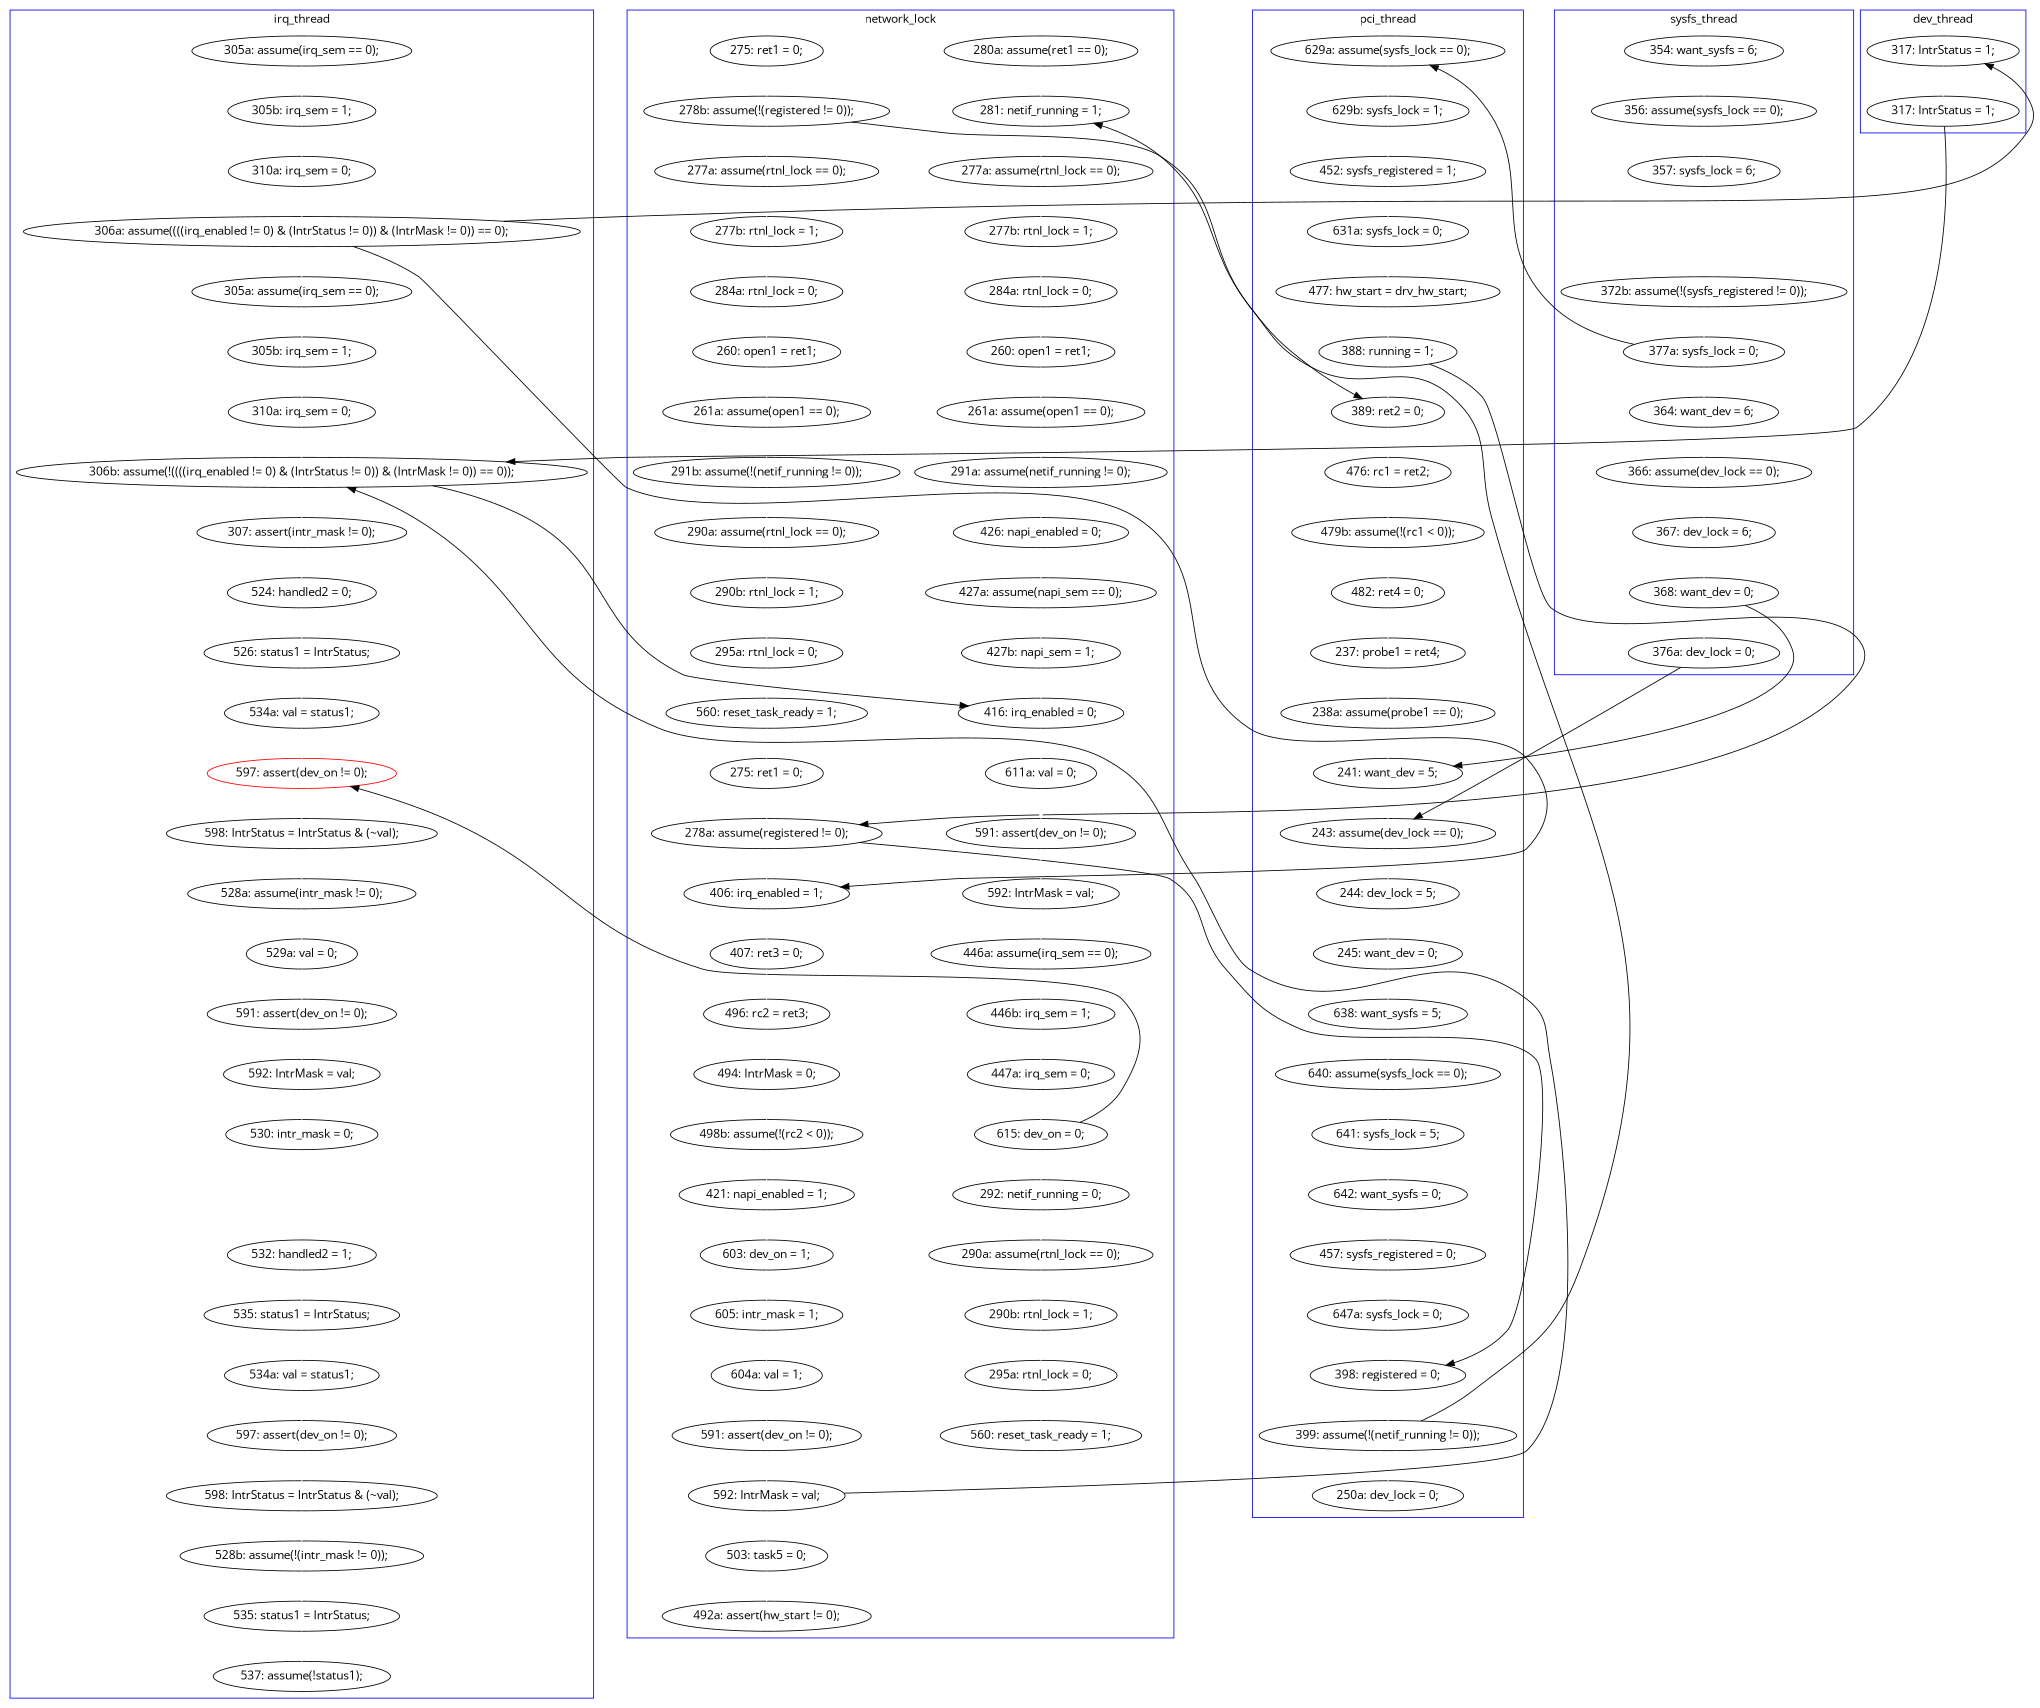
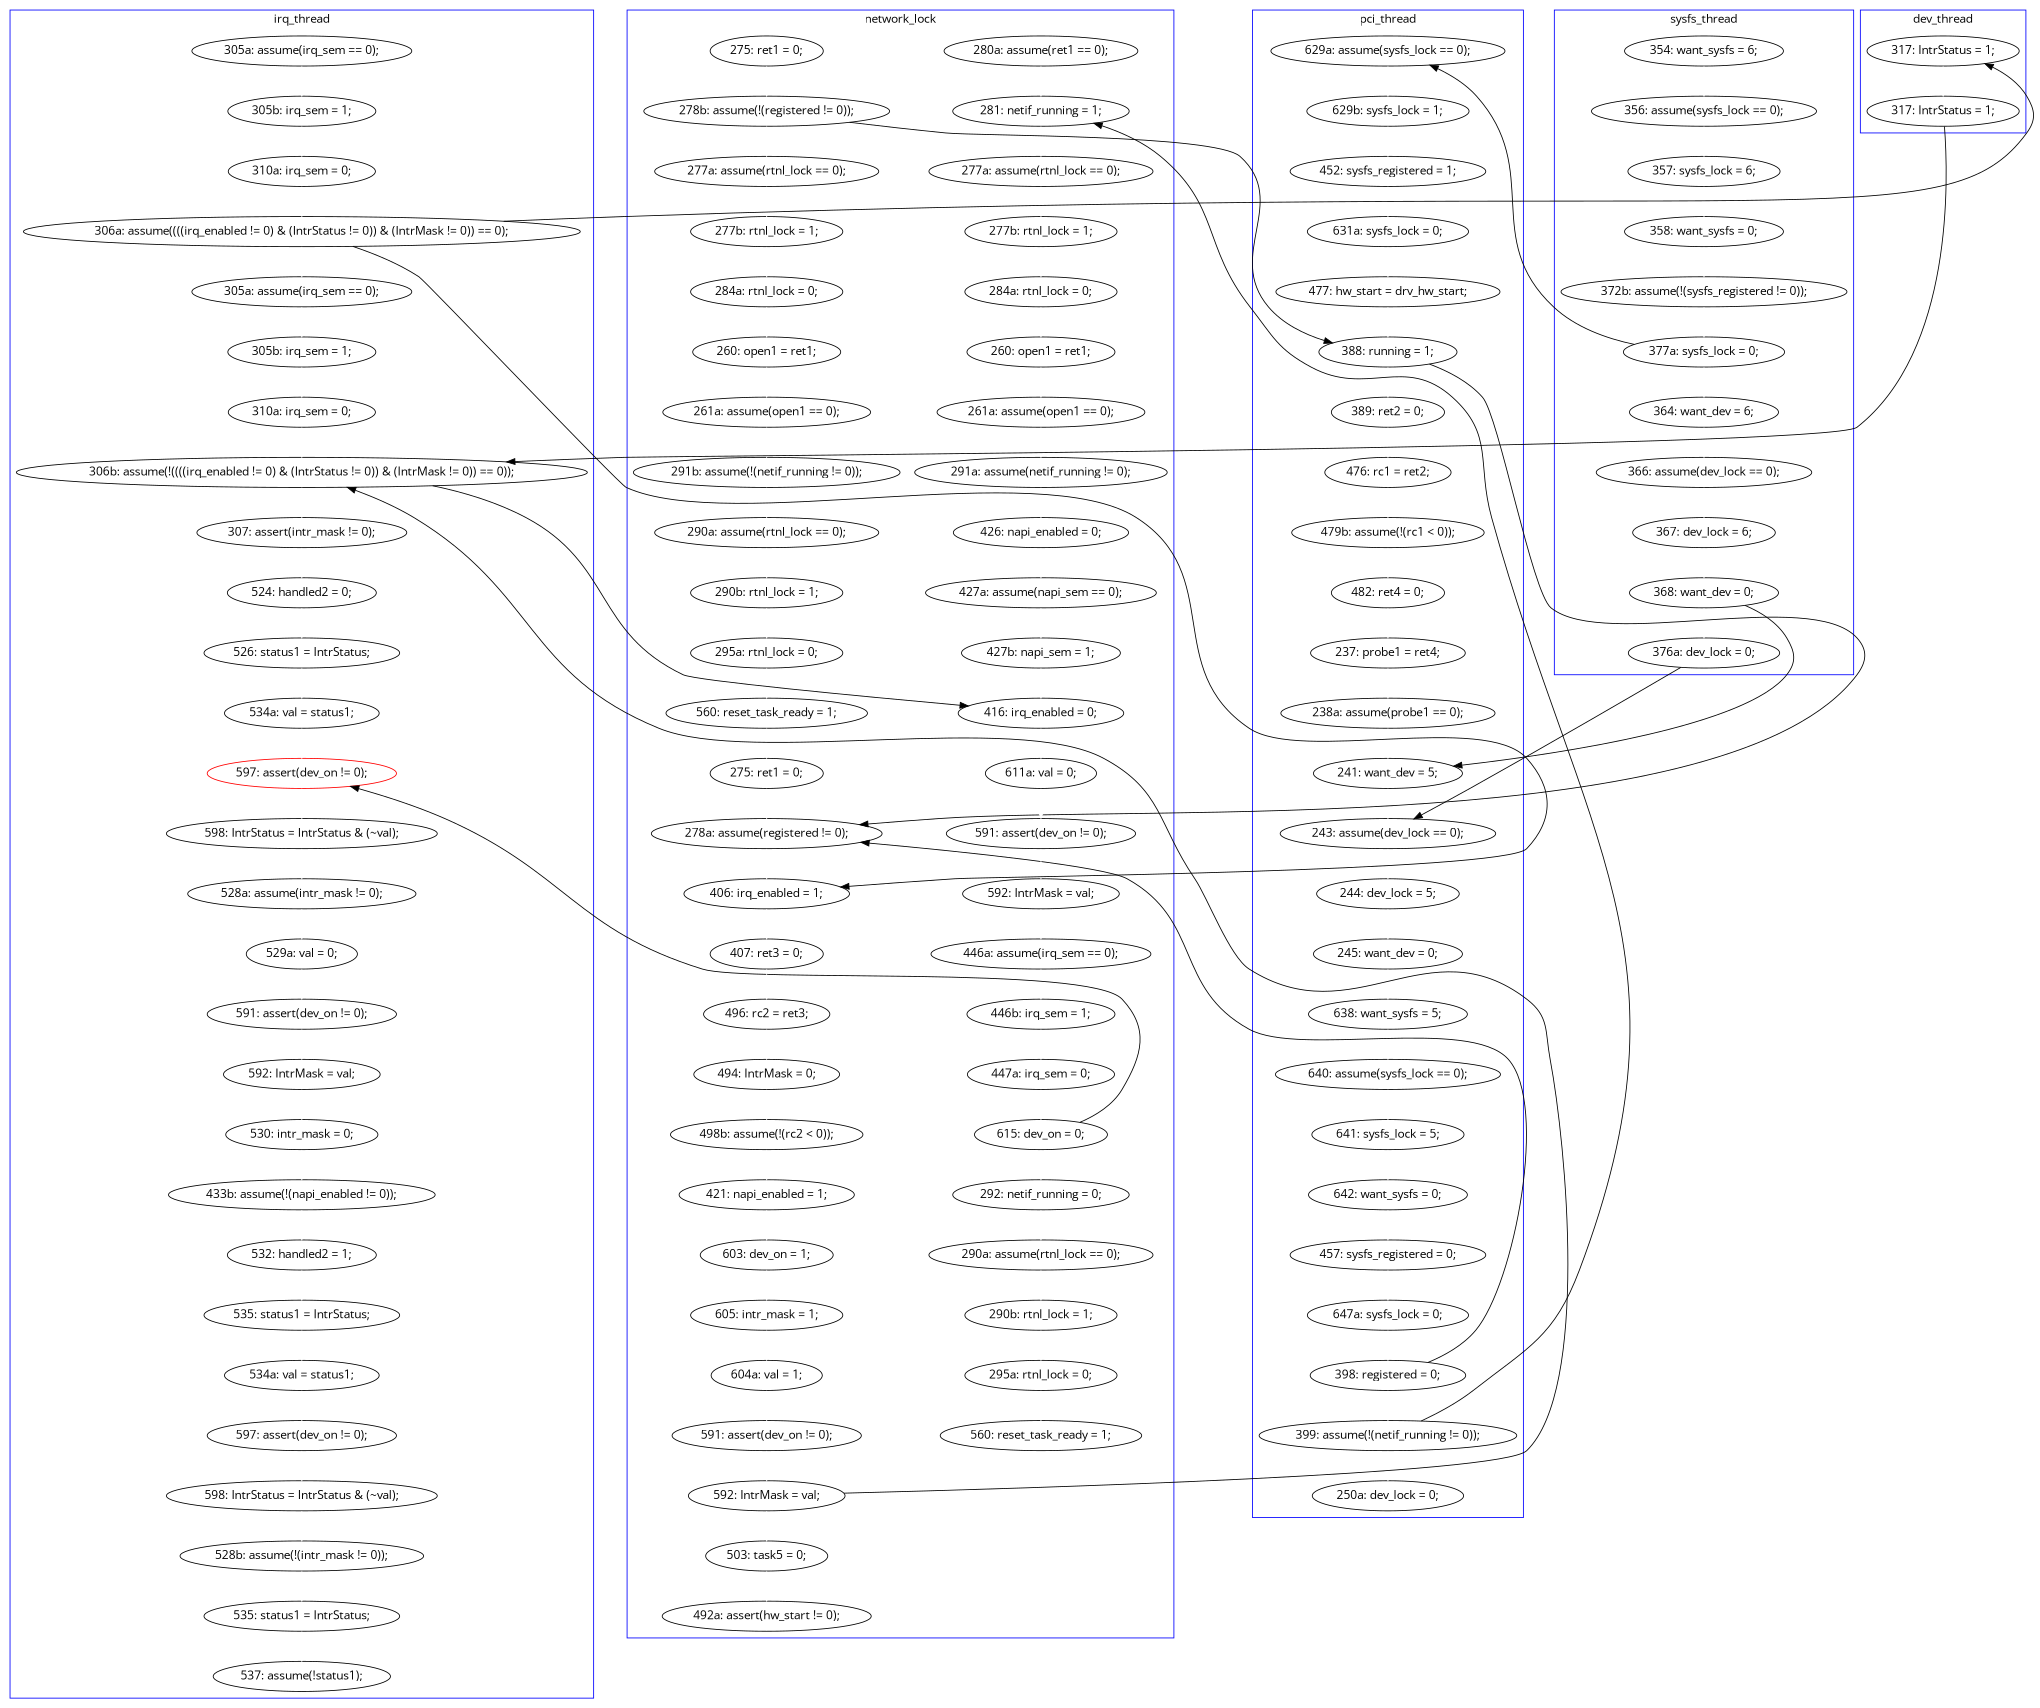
edge "278b: assume(!(registered != 0));" -> "389: ret2 = 0;": now "278b: assume(!(registered != 0));" -> "388: running = 1;"
node "358: want_sysfs = 0;": added
edge "278a: assume(registered != 0);" -> "398: registered = 0;": reversed
node "433b: assume(!(napi_enabled != 0));": added
